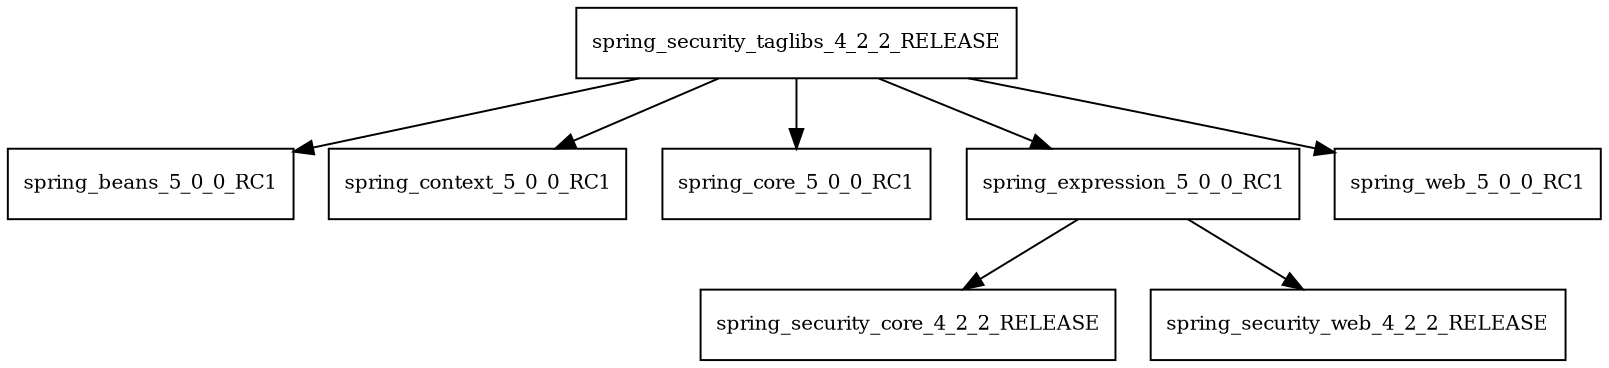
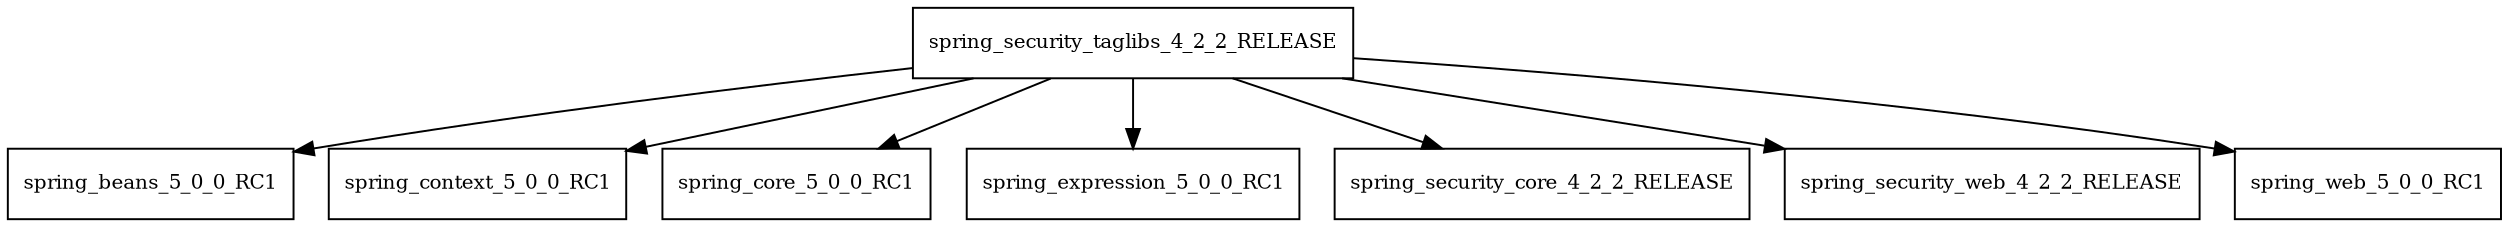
edge "spring_expression_5_0_0_RC1" -> "spring_security_core_4_2_2_RELEASE": now "spring_security_taglibs_4_2_2_RELEASE" -> "spring_security_core_4_2_2_RELEASE"
edge "spring_expression_5_0_0_RC1" -> "spring_security_web_4_2_2_RELEASE": now "spring_security_taglibs_4_2_2_RELEASE" -> "spring_security_web_4_2_2_RELEASE"
